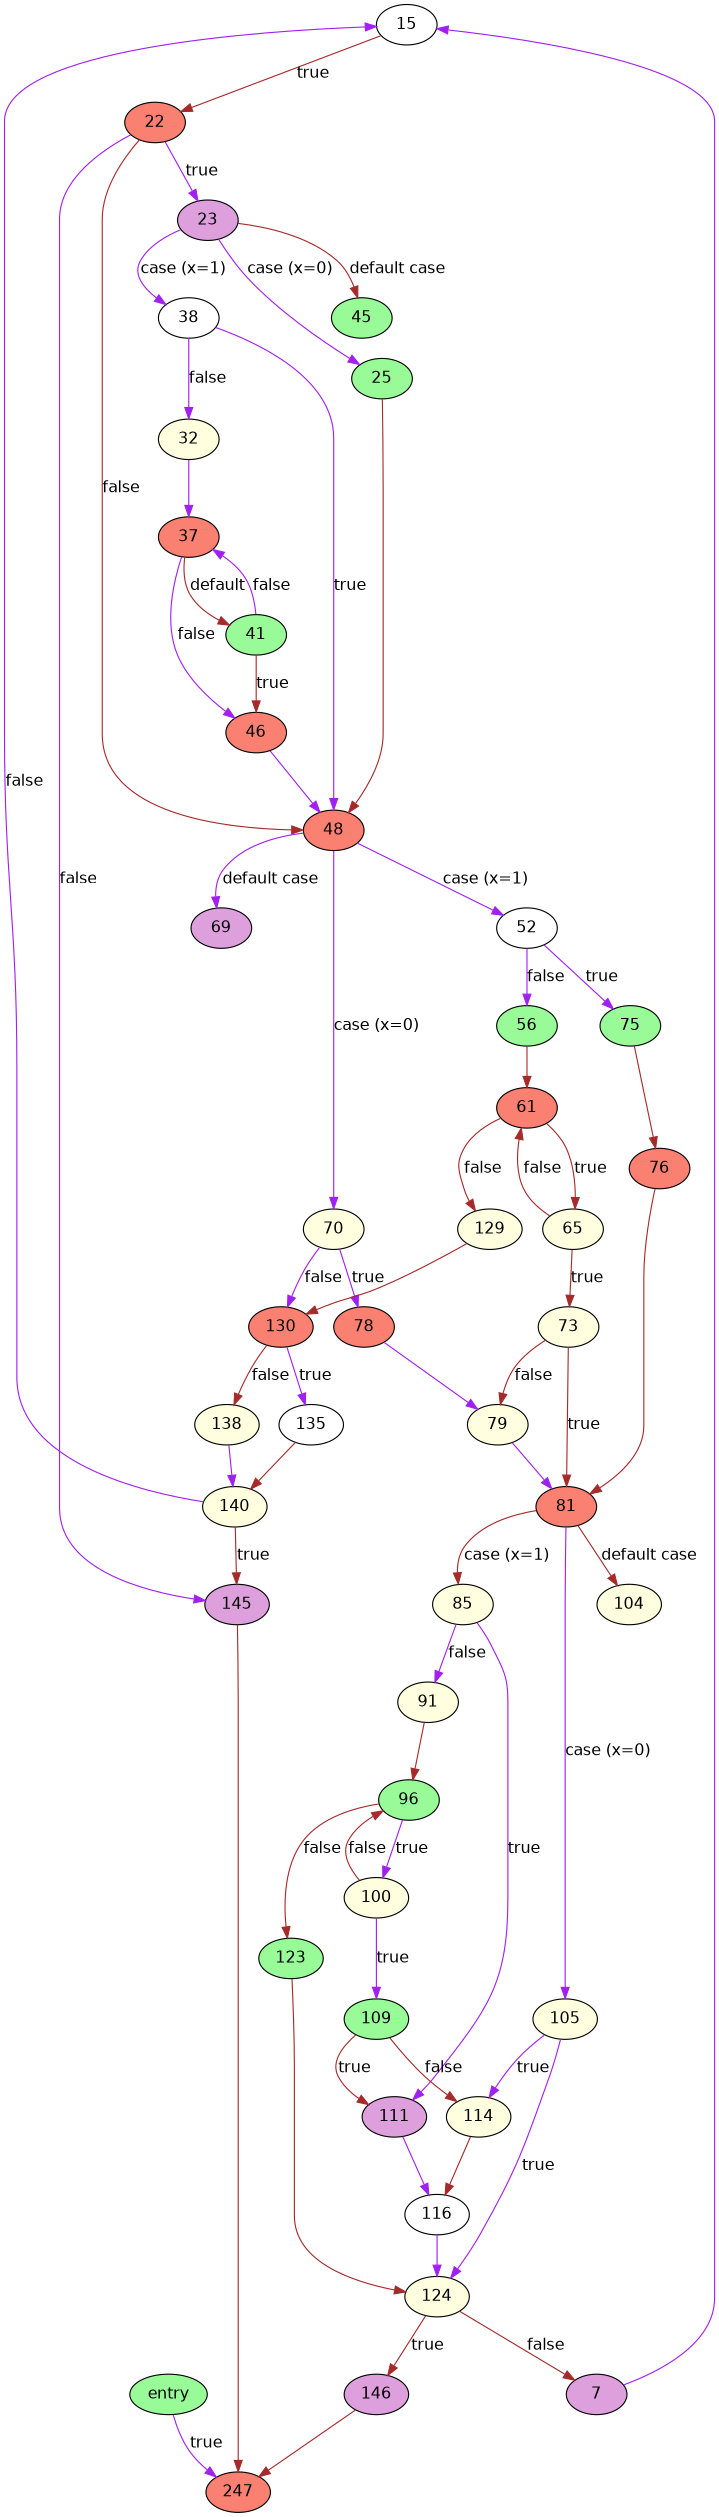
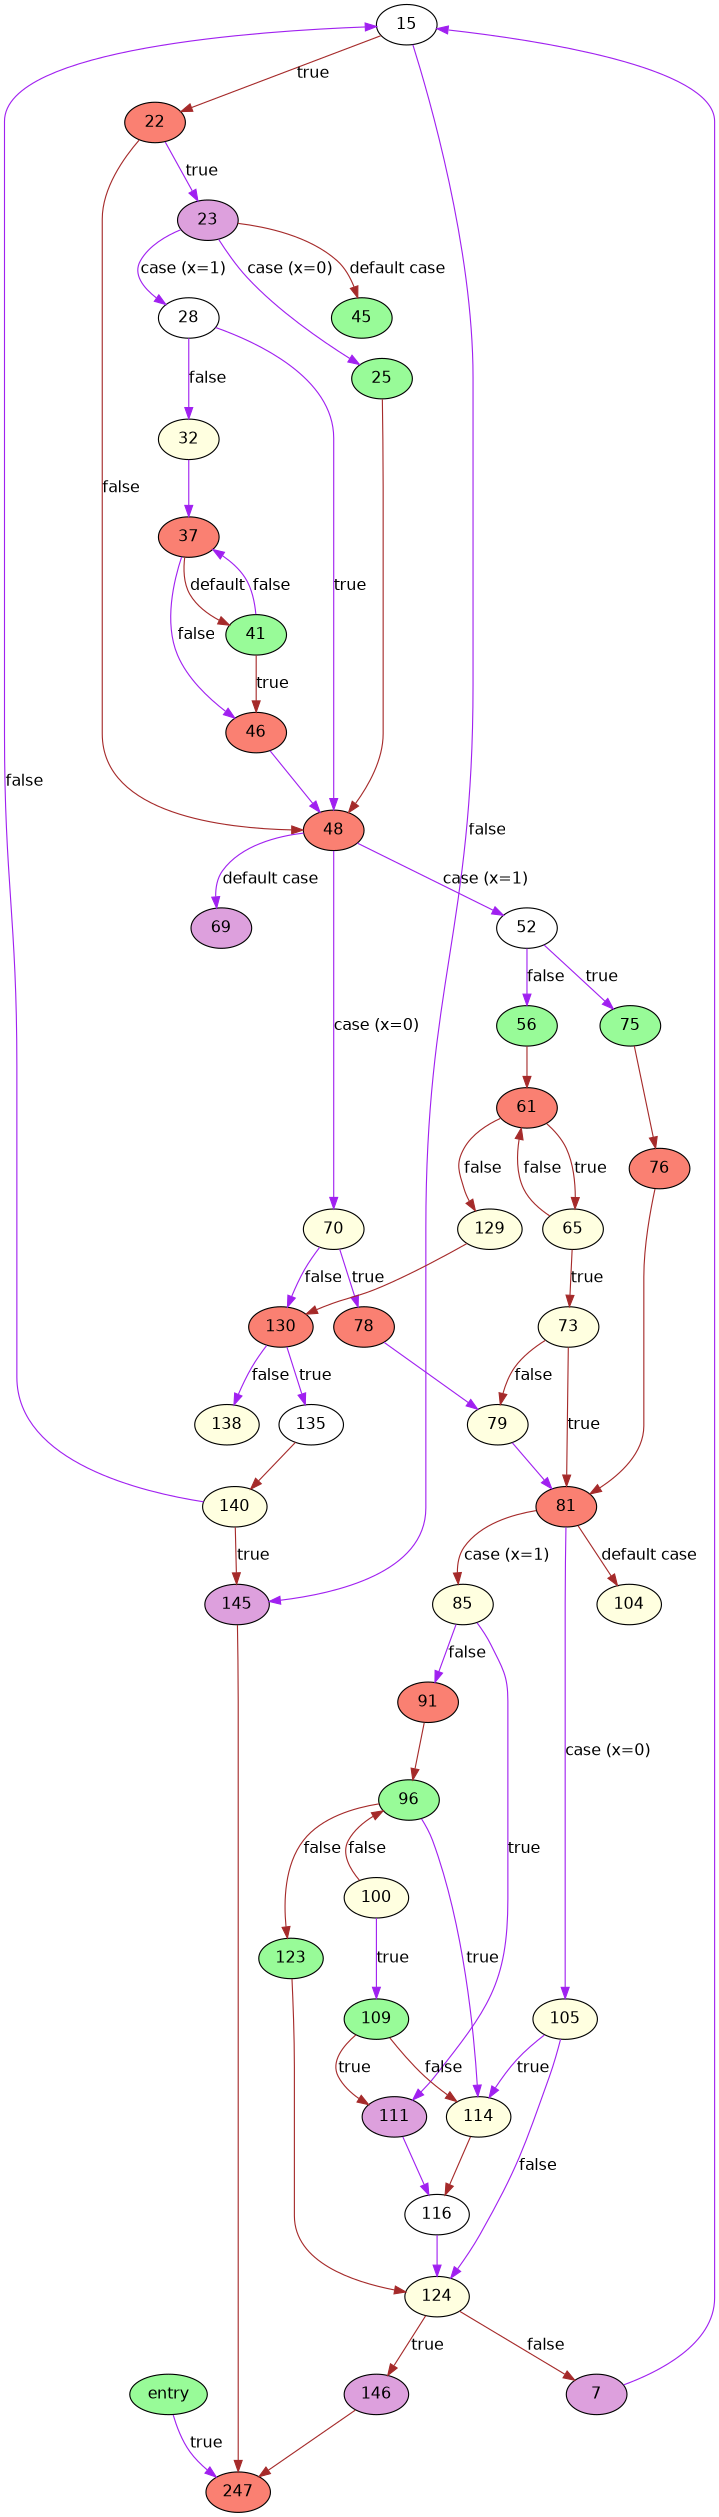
node "38": label "38" -> "28"
edge "22" -> "145": now "15" -> "145"
edge "130" -> "138": color brown -> purple
edge "138" -> "140": removed
node "91": fillcolor lightyellow -> salmon
edge "96" -> "100": now "96" -> "114"
edge "105" -> "124": label "true" -> "false"
